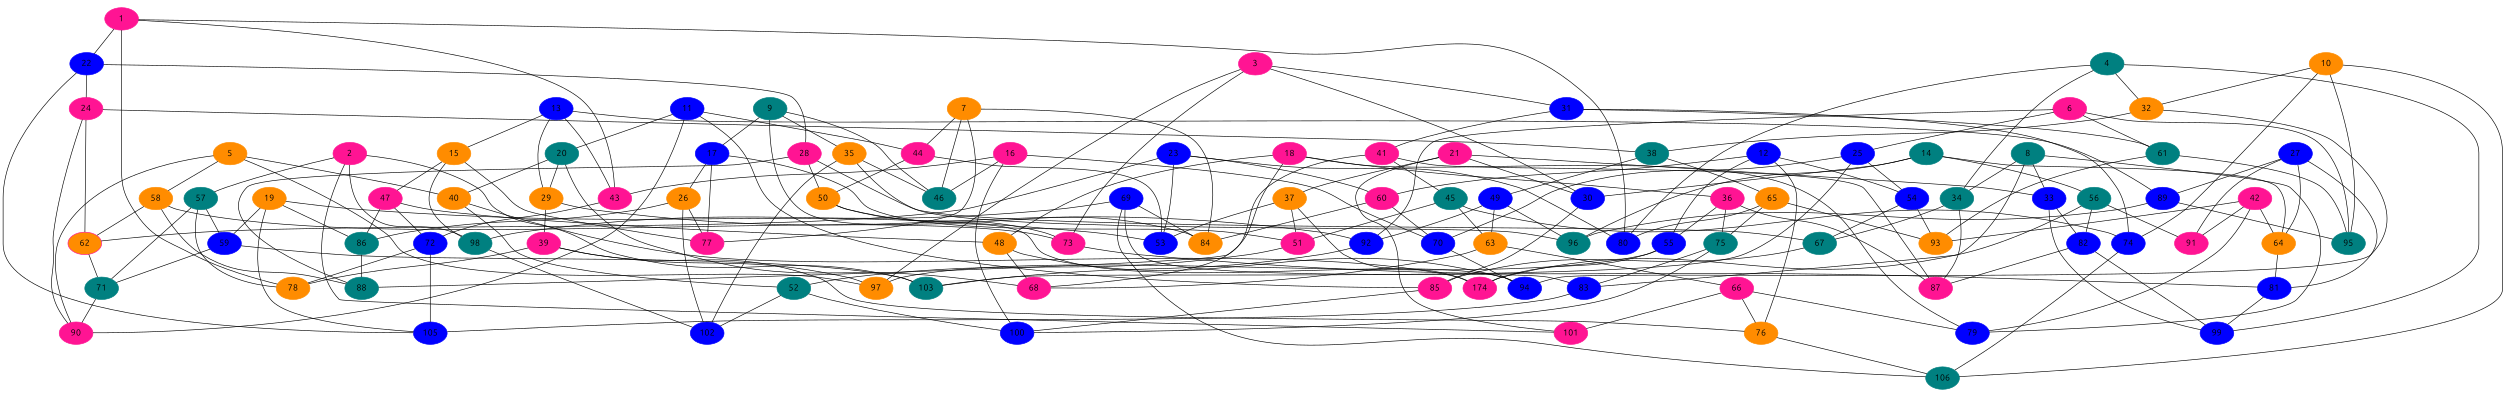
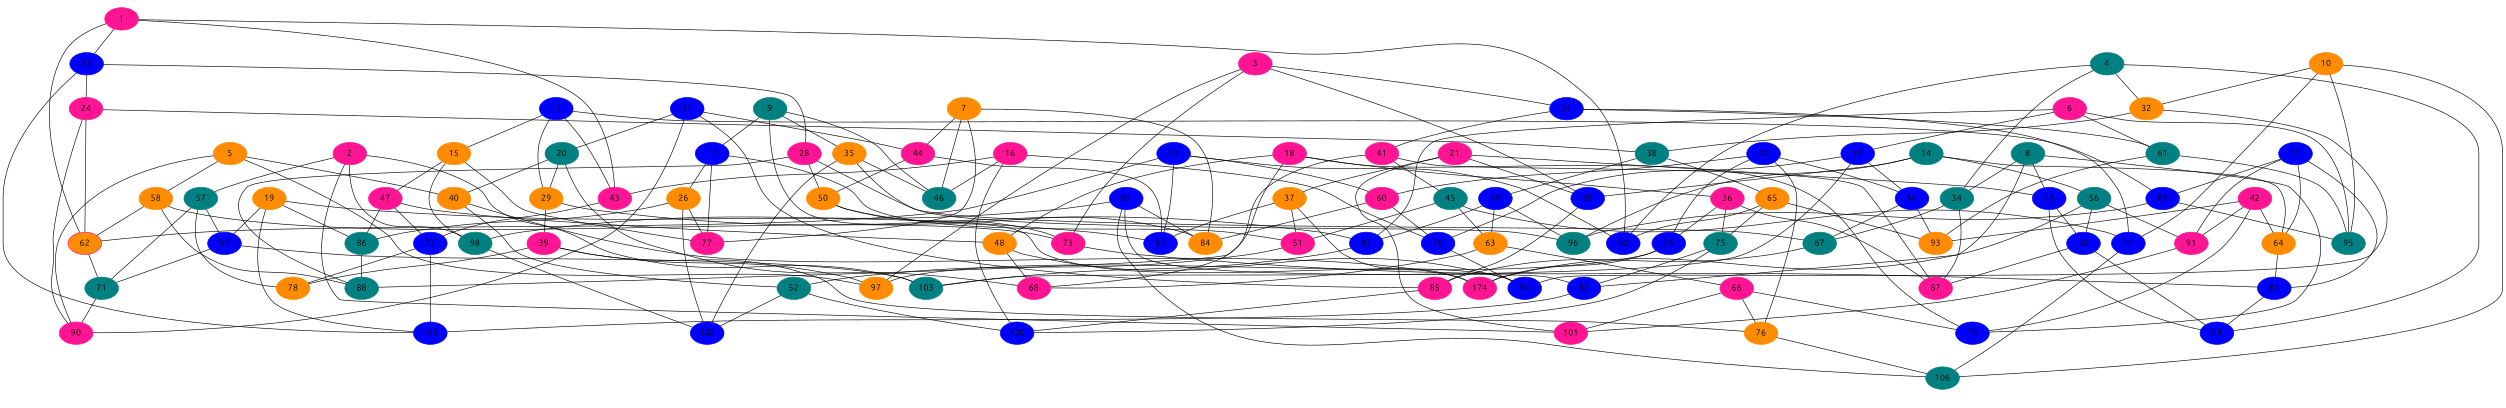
edge "1" -- "78": now "1" -- "62"
edge "91" -- "101": added
